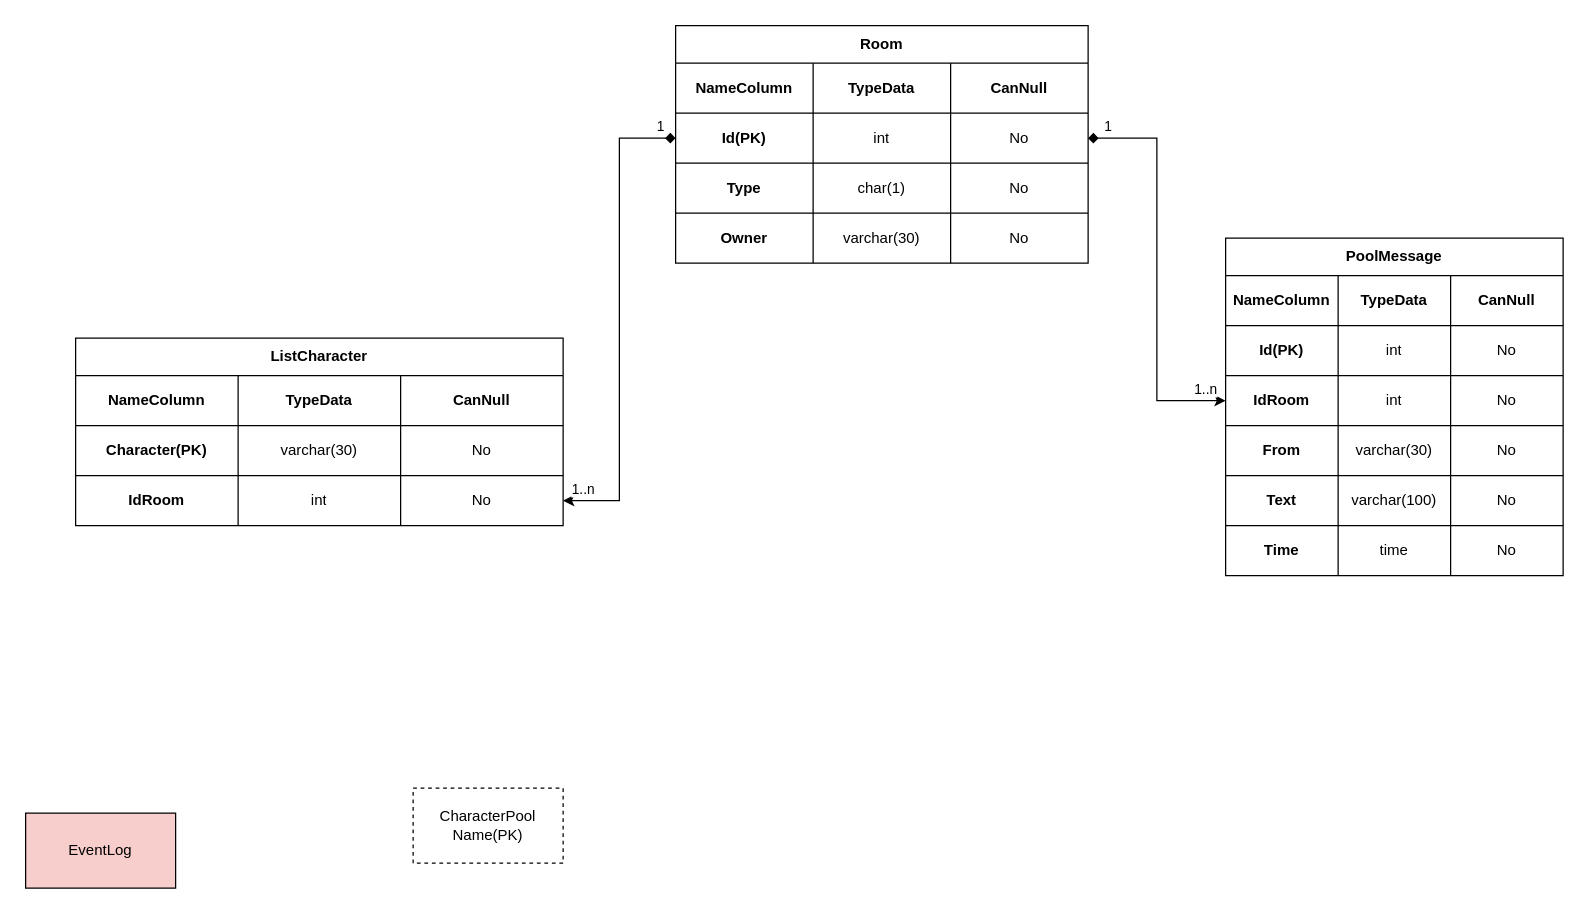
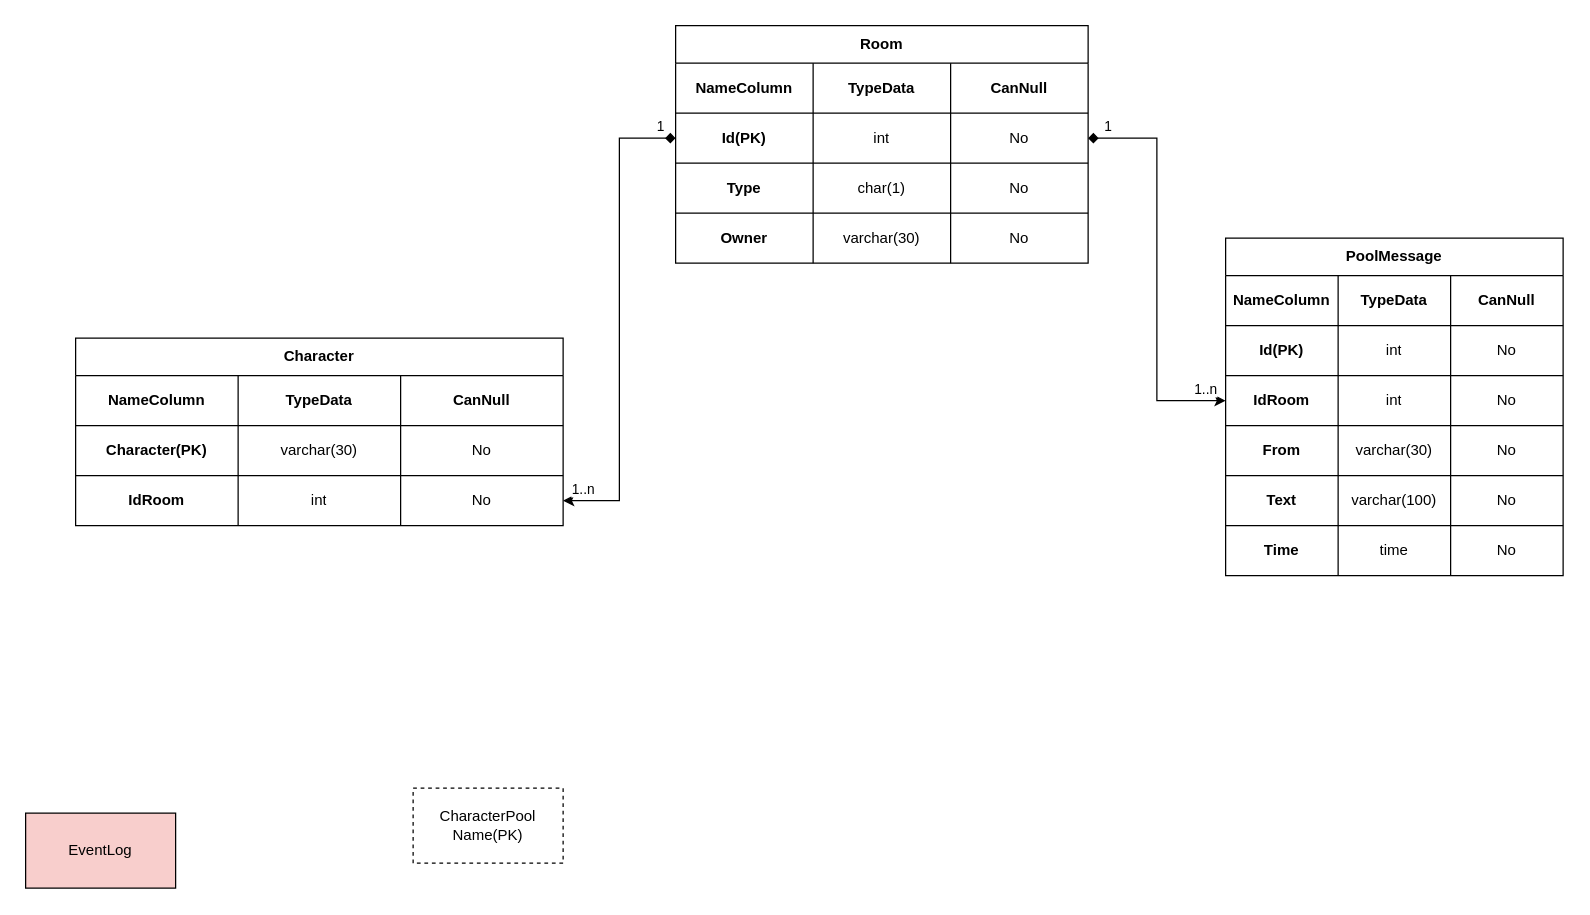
node "ListCharacter": label "ListCharacter" -> "Character"
